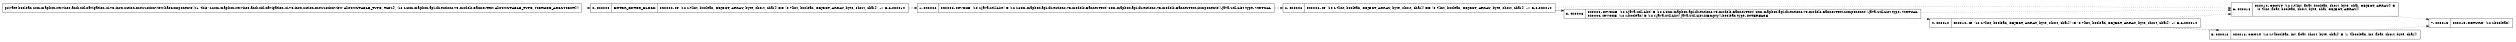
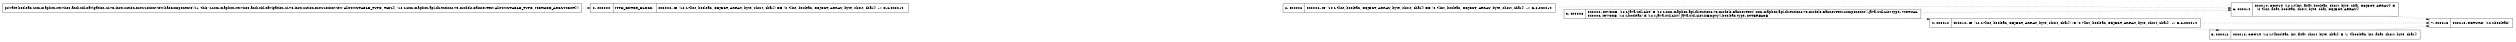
node "0: 0x0000": text "ENTER_ENTER_BLOCK" -> "MTH_ENTER_BLOCK"
node "1: 0x0002": removed
edge "2: 0x0006" -> "3: 0x0008": removed
edge "4: 0x0010" -> "6: 0x0014": now "4: 0x0010" -> "7: 0x0015"
edge "4: 0x0010" -> "5: 0x0012": style dashed -> dotted
